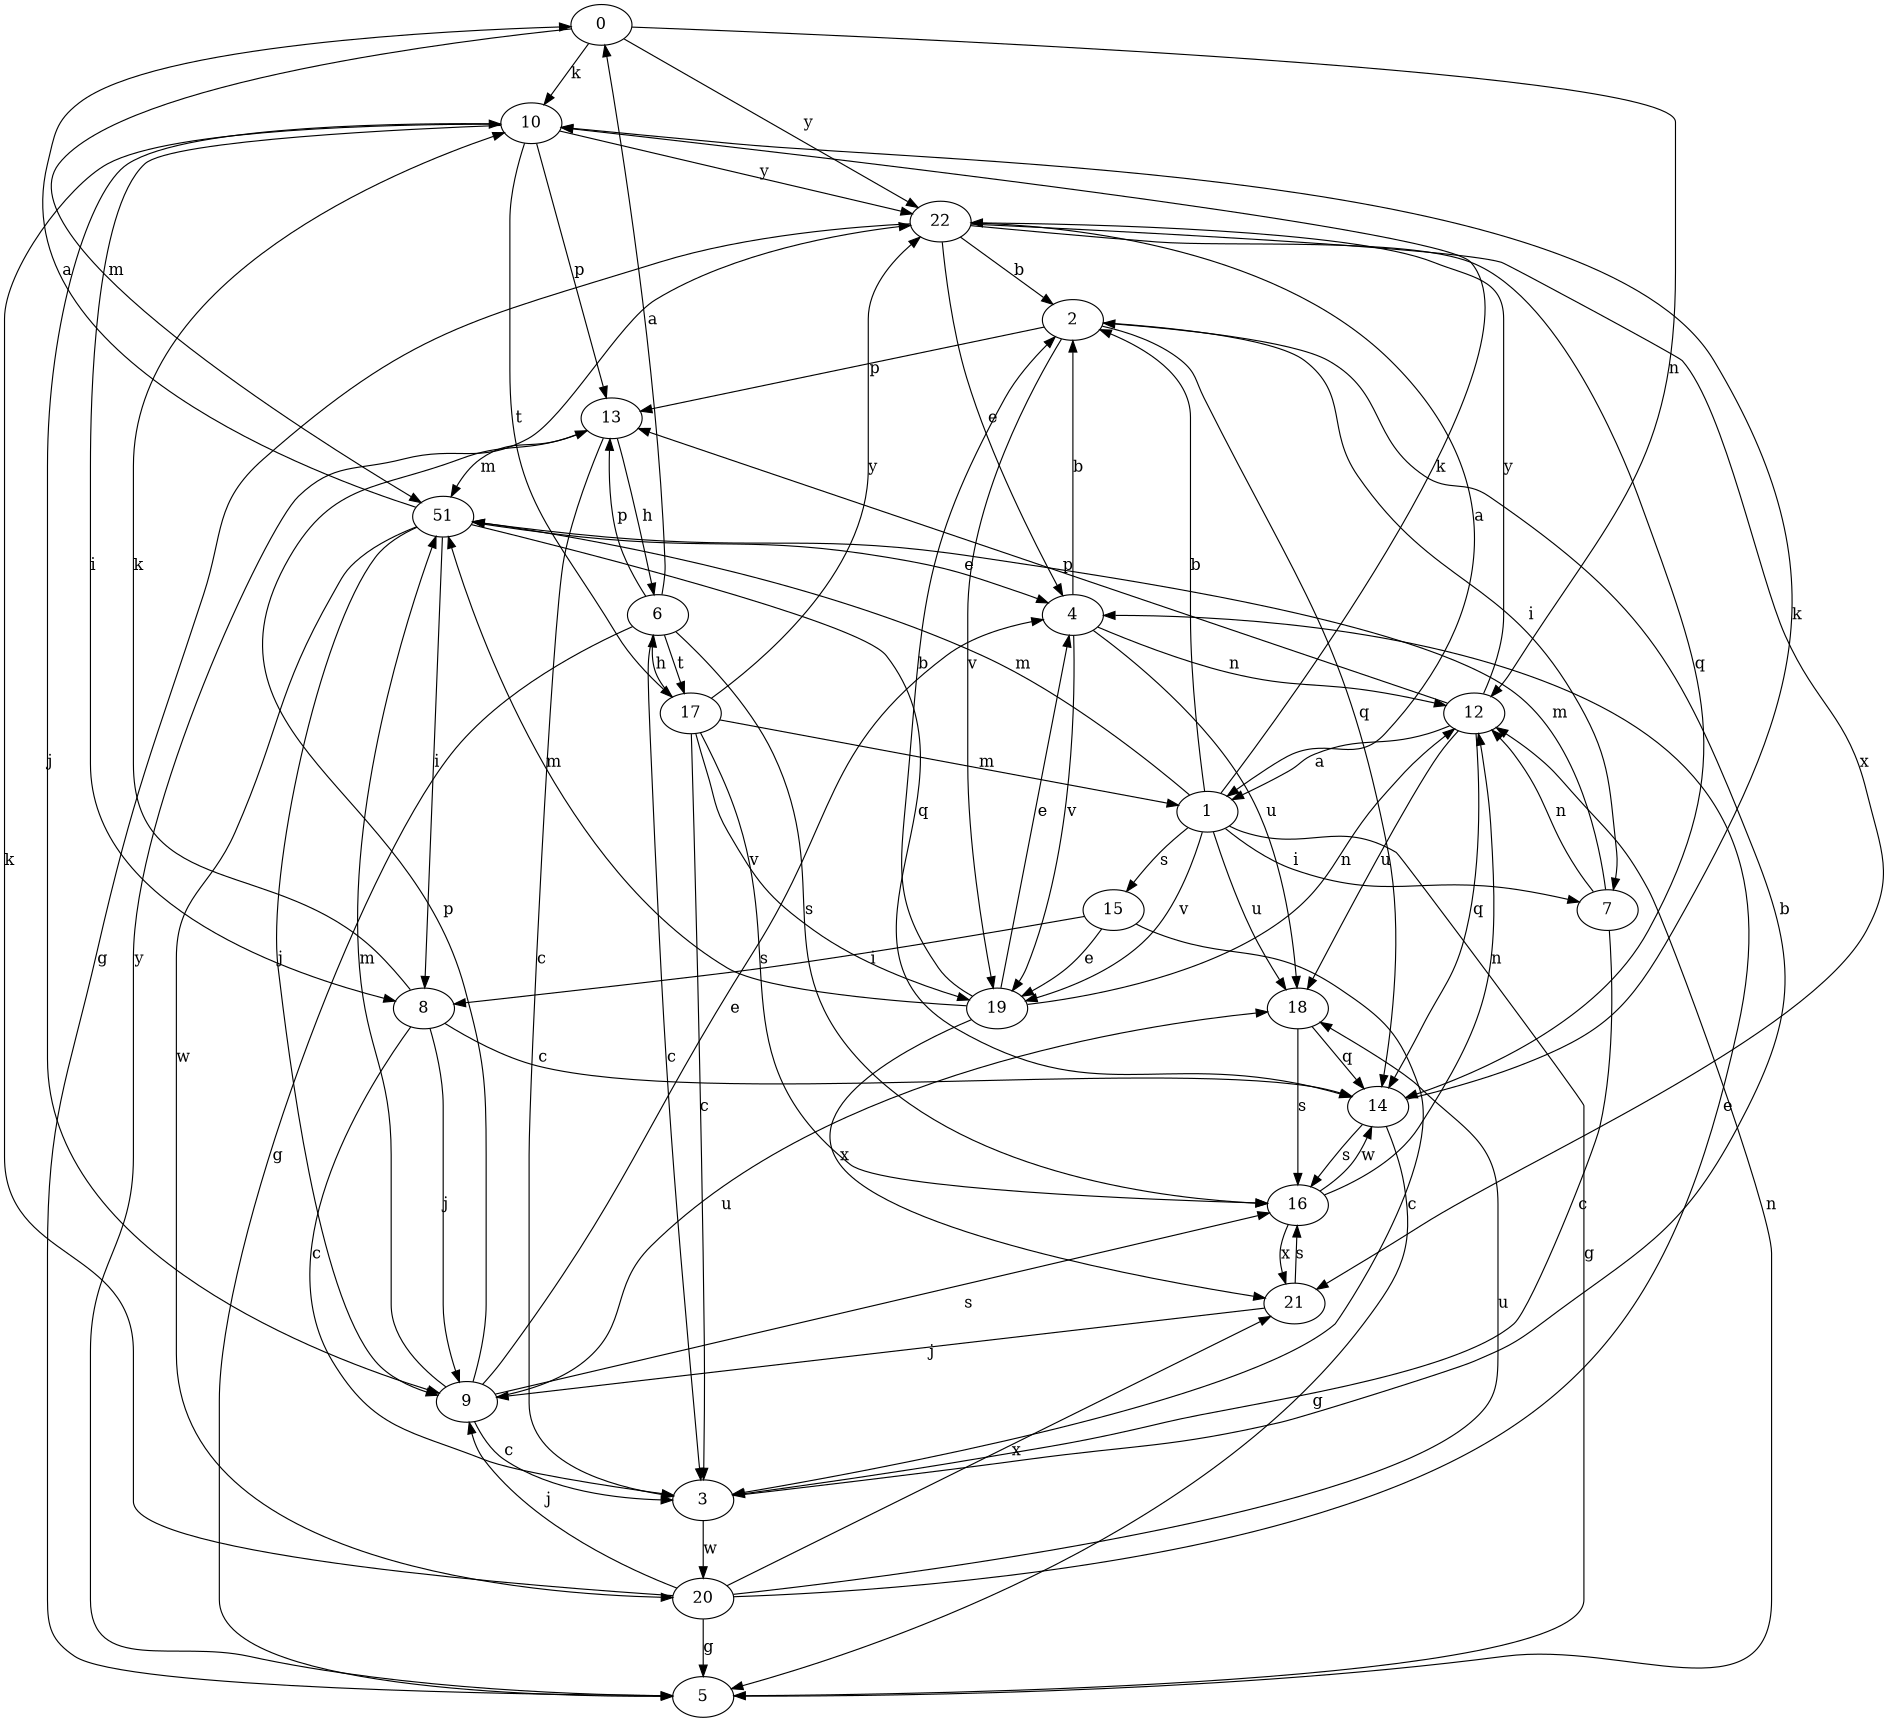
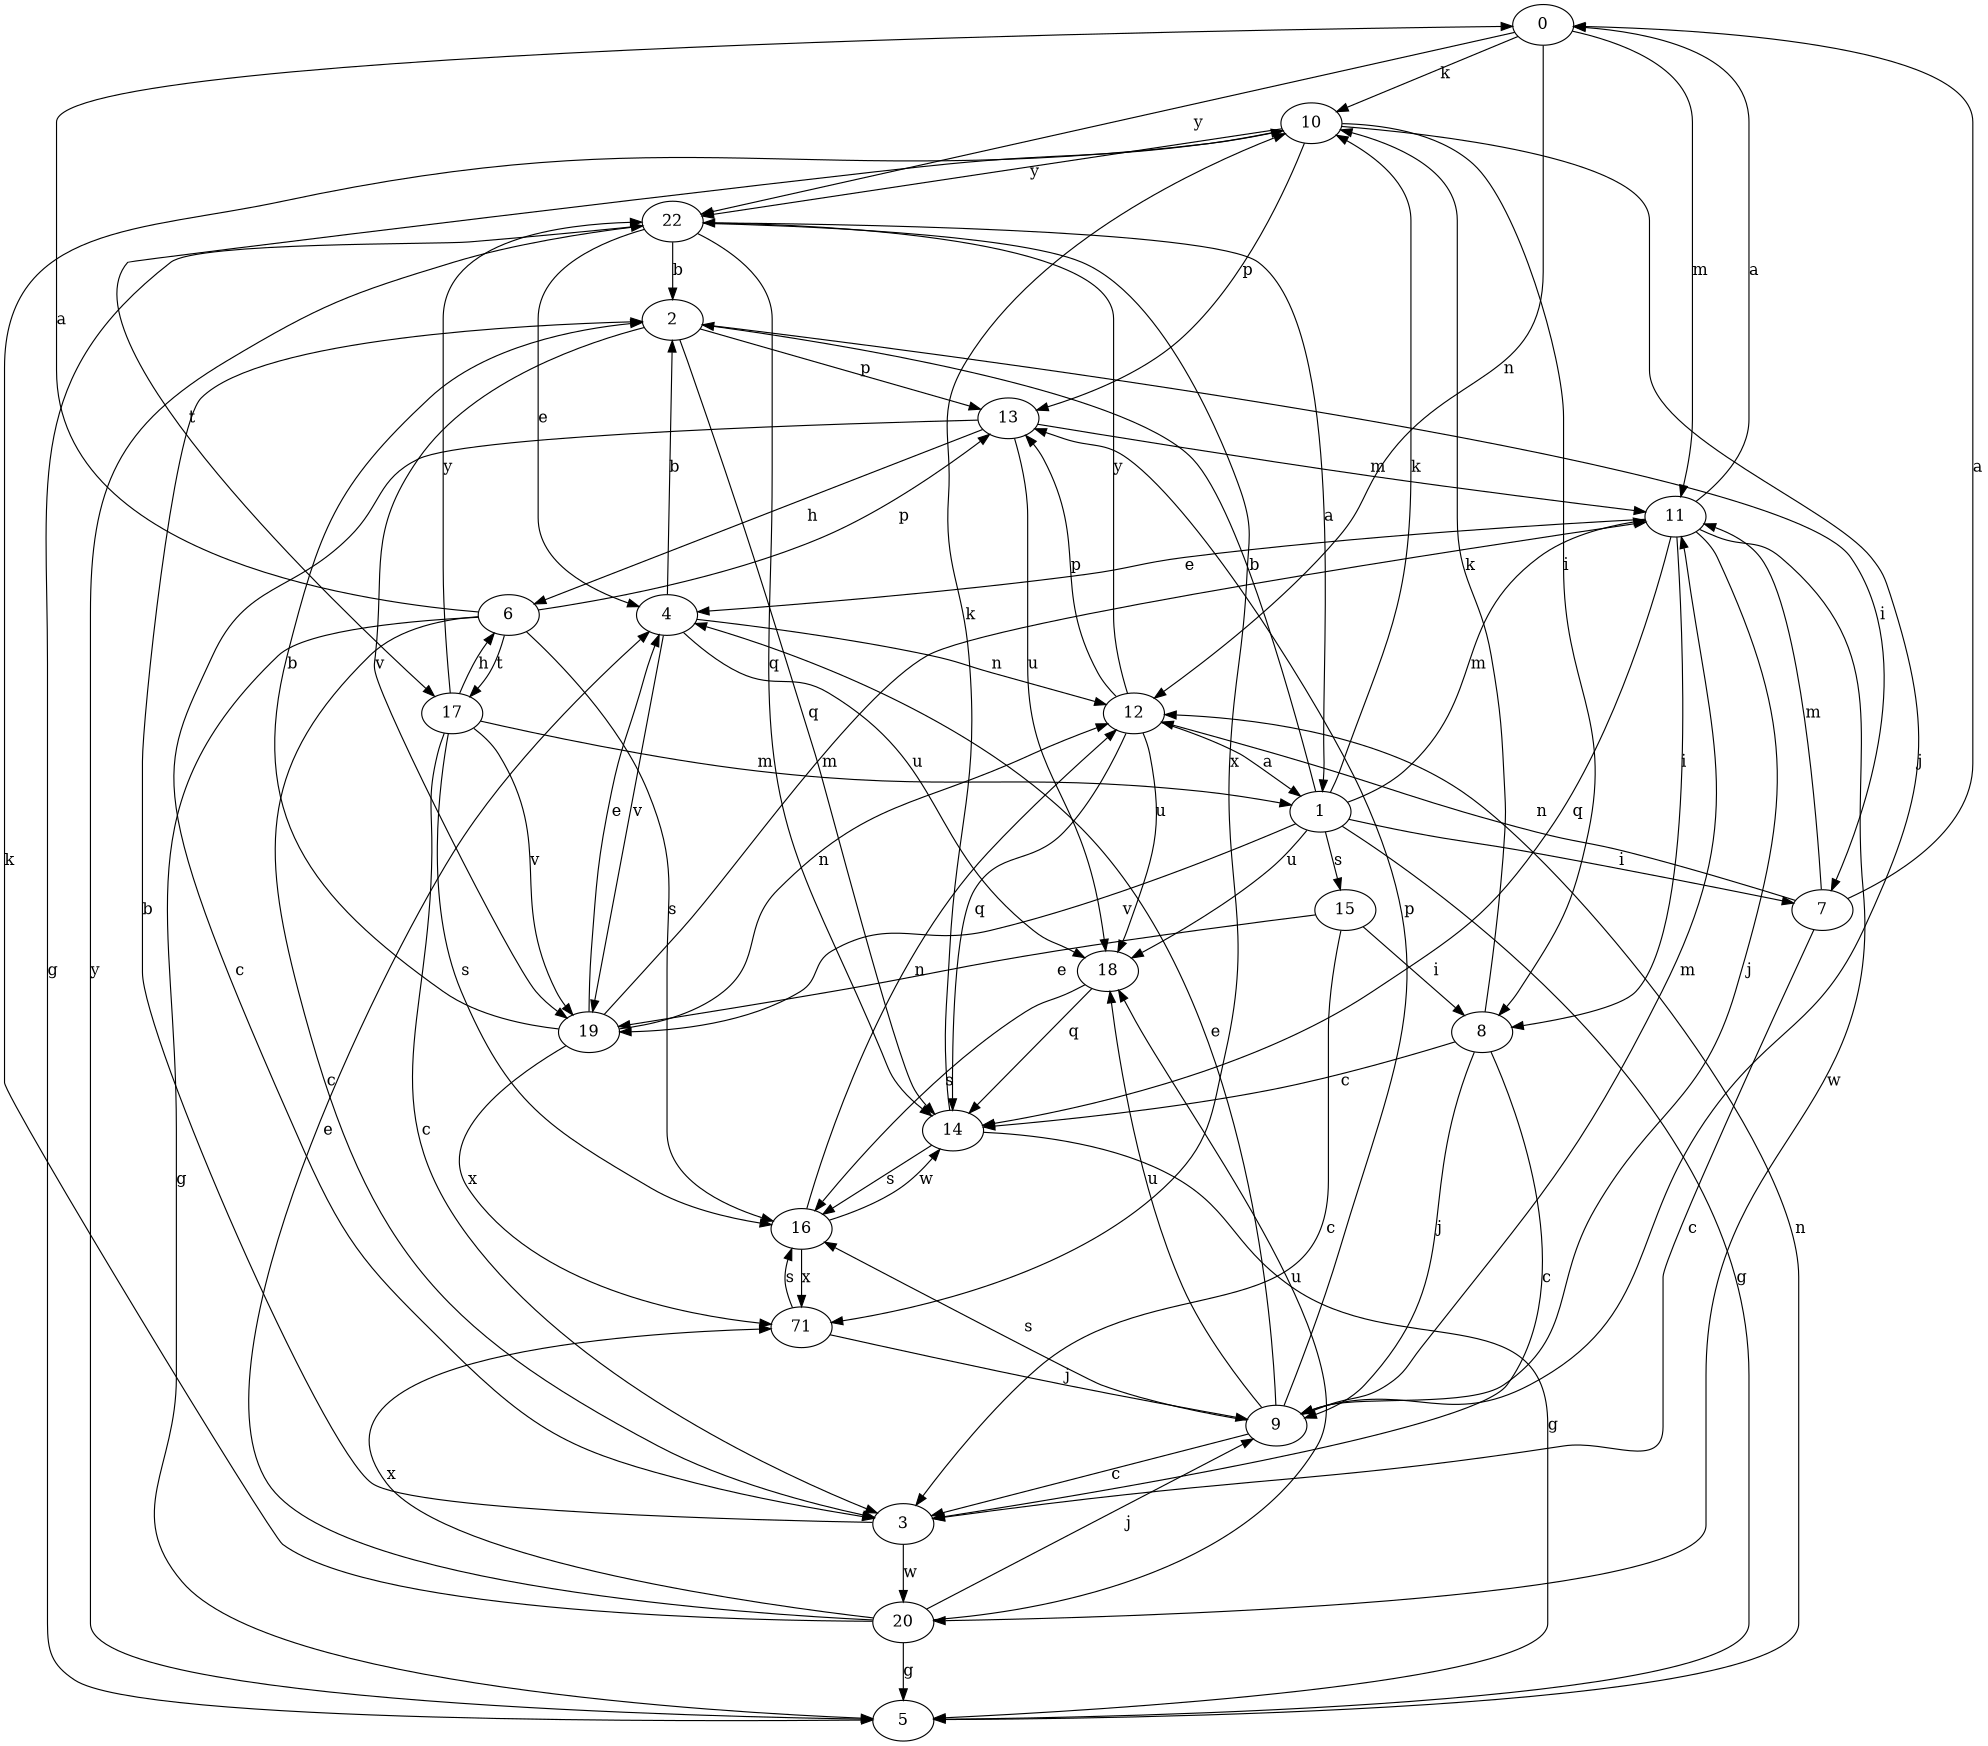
edge "7" -> "0": added, label "a"
node "51": label "51" -> "11"
edge "13" -> "18": added, label "u"
node "21": label "21" -> "71"
